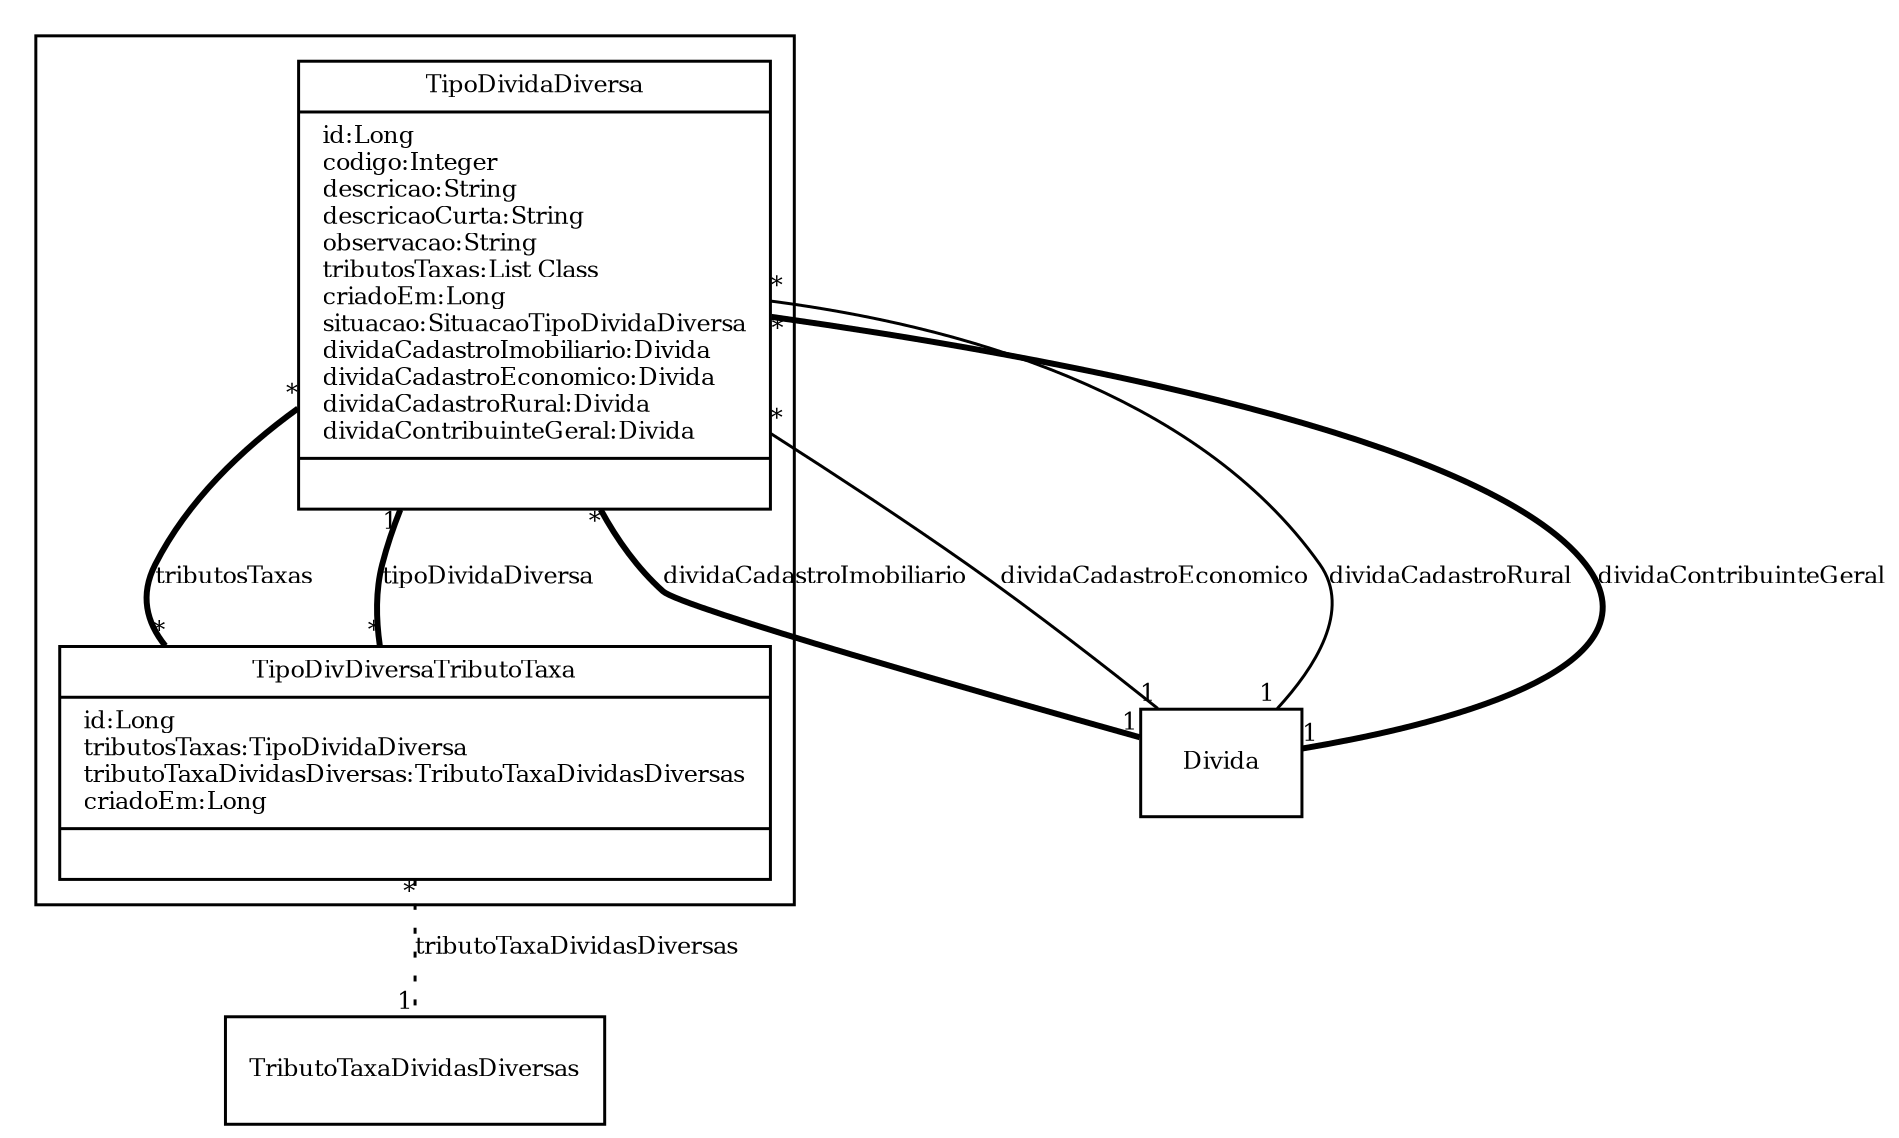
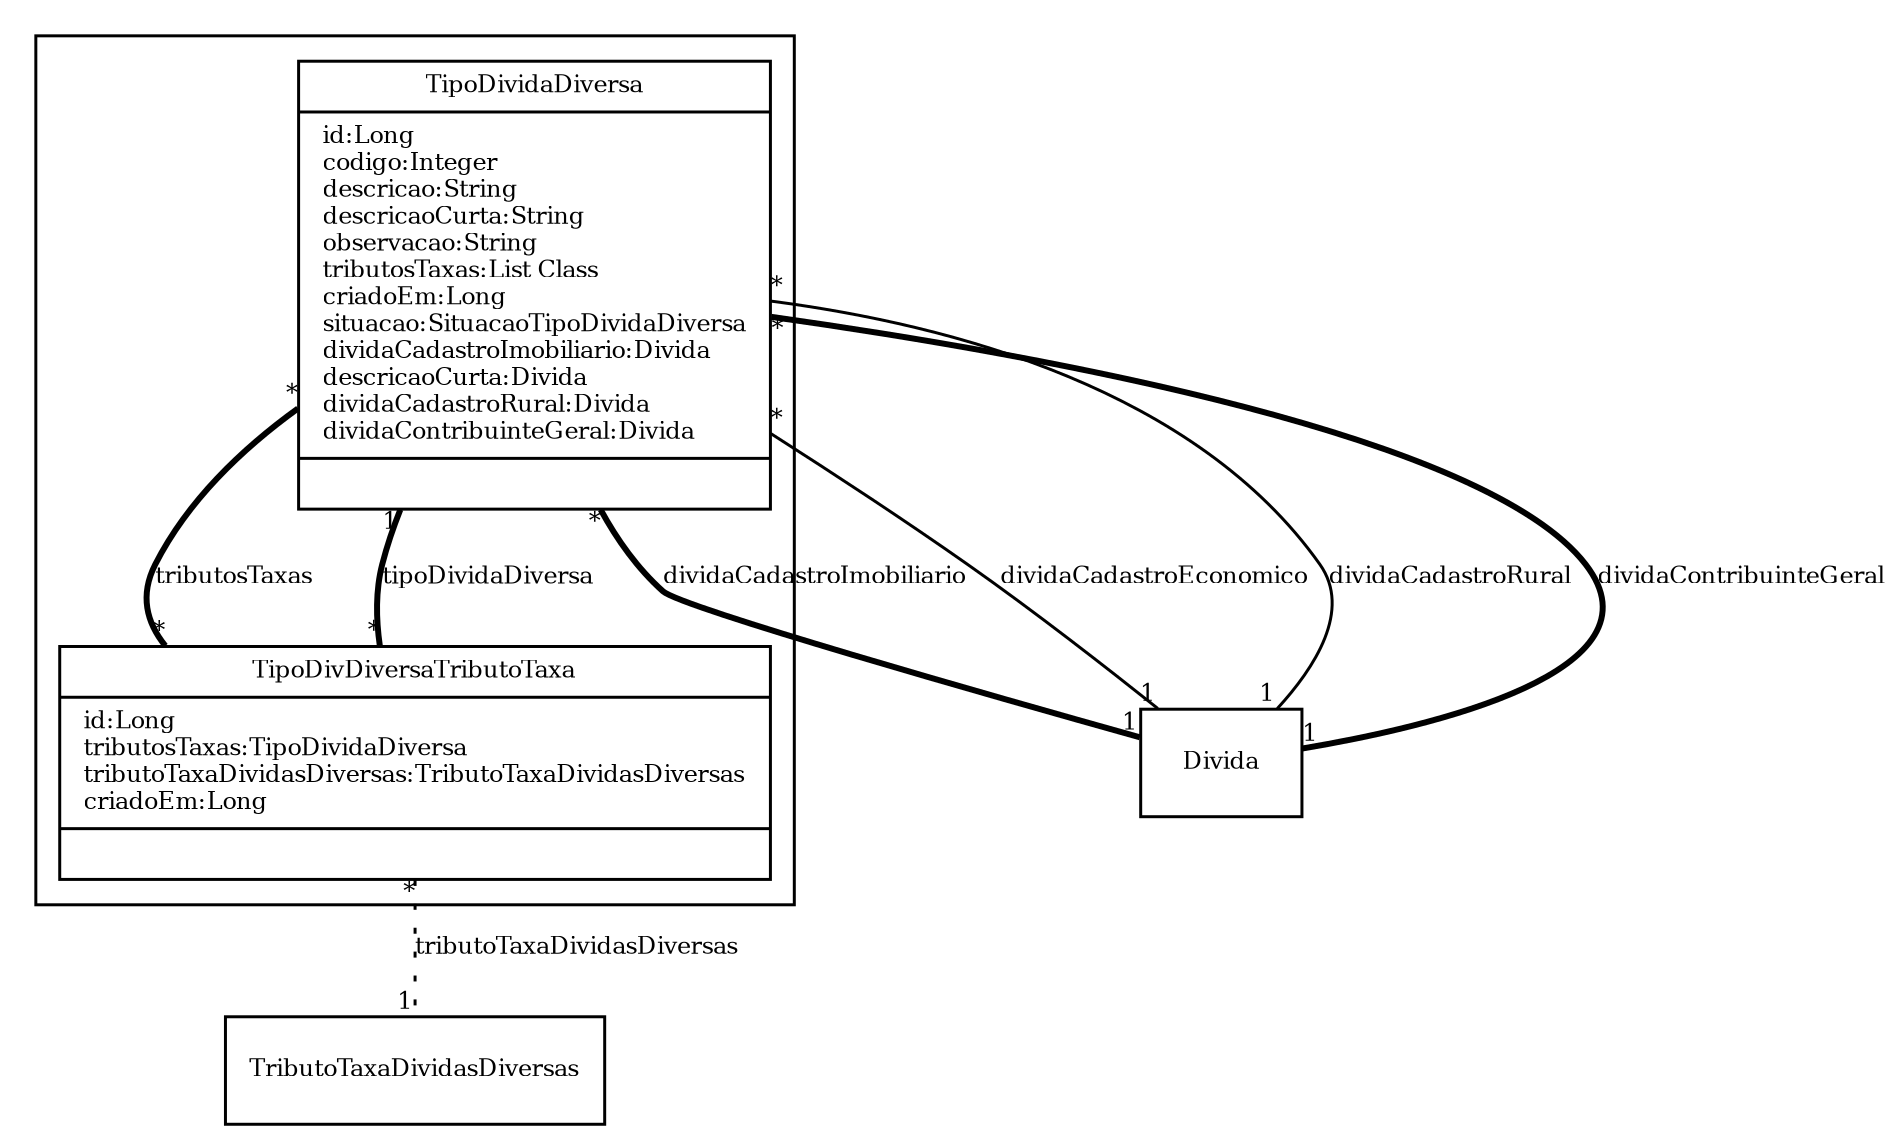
node "TipoDividaDiversa": text "dividaCadastroEconomico:Divida" -> "descricaoCurta:Divida"
